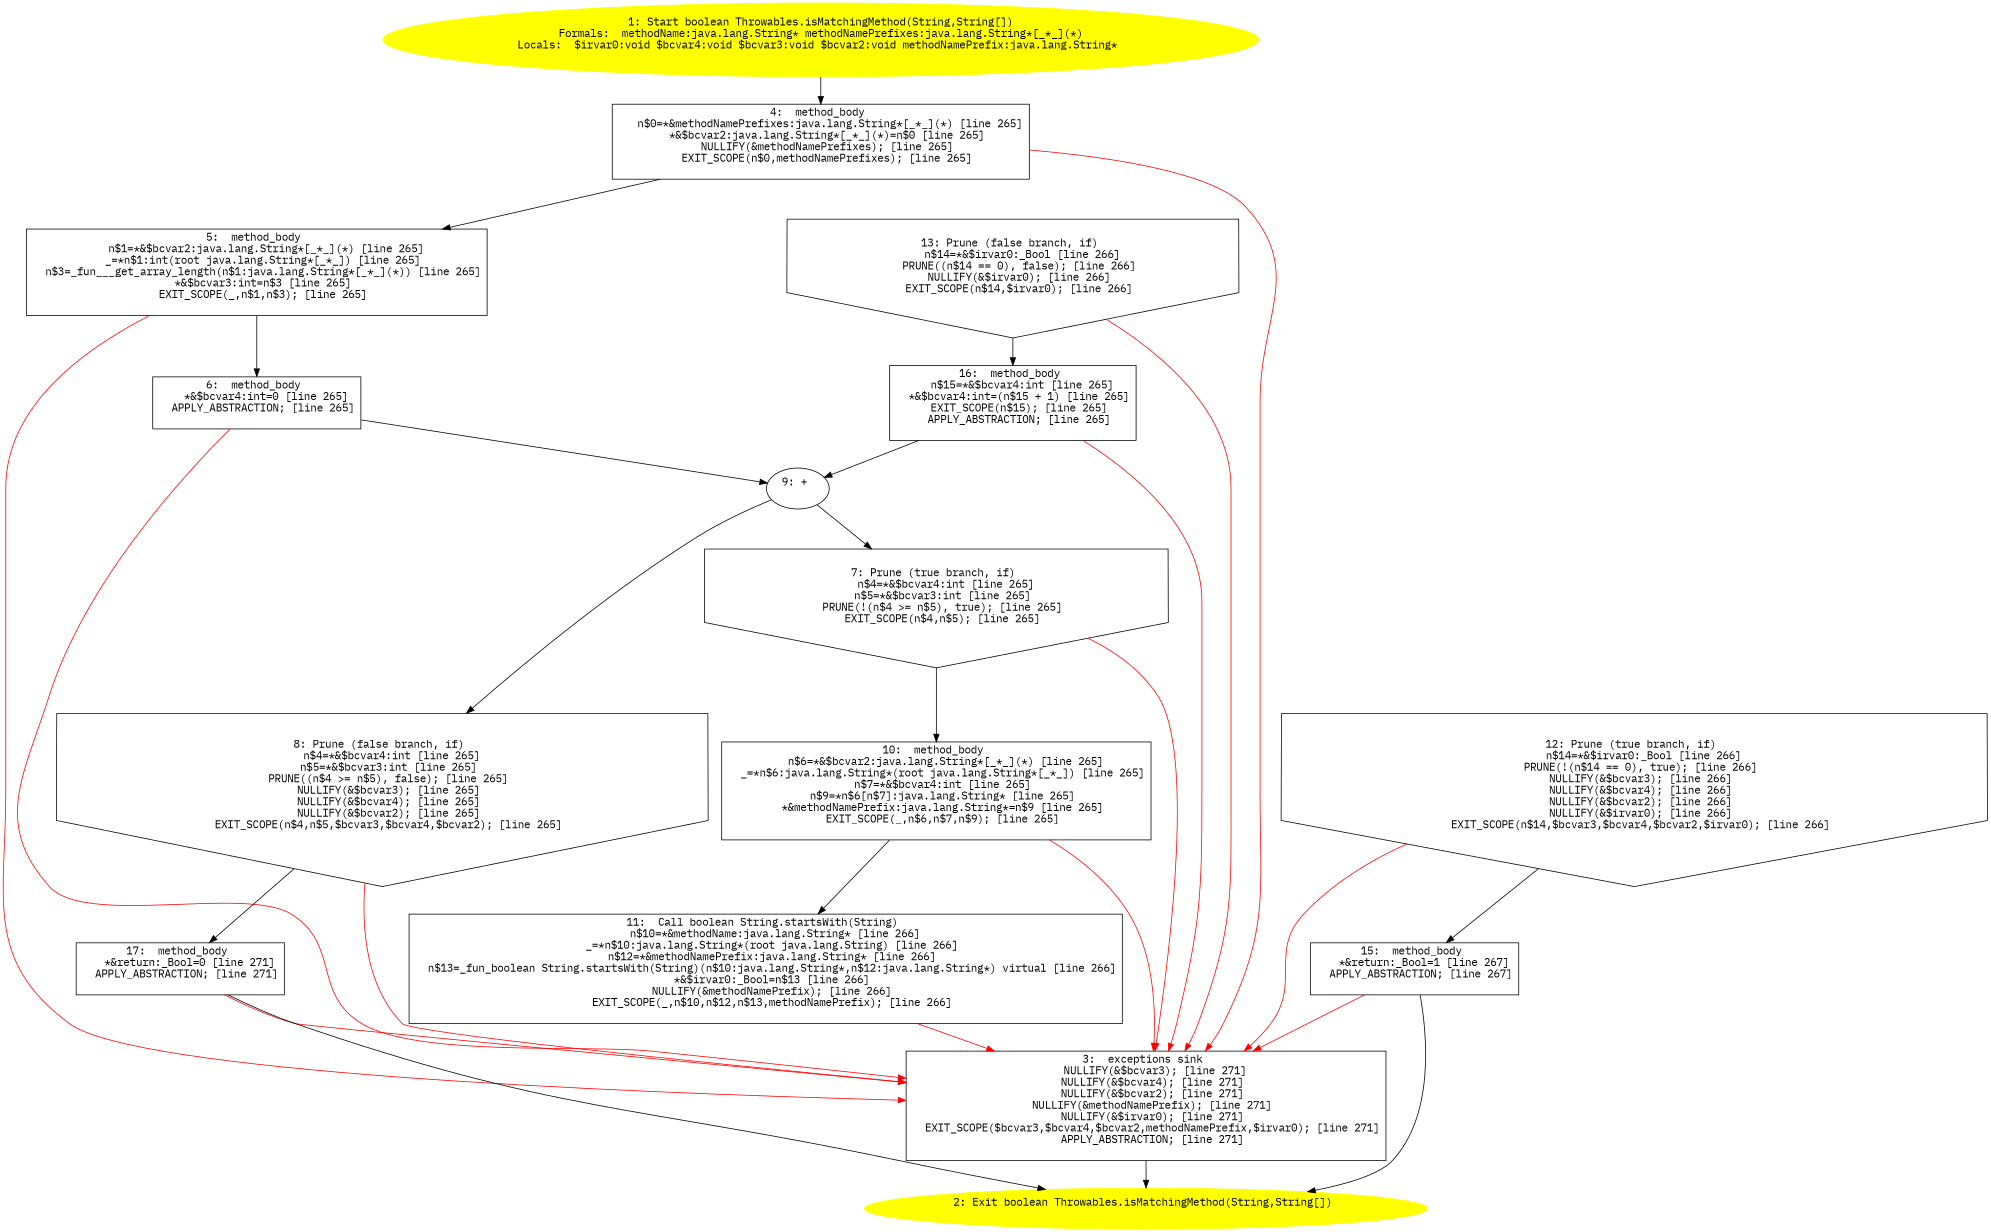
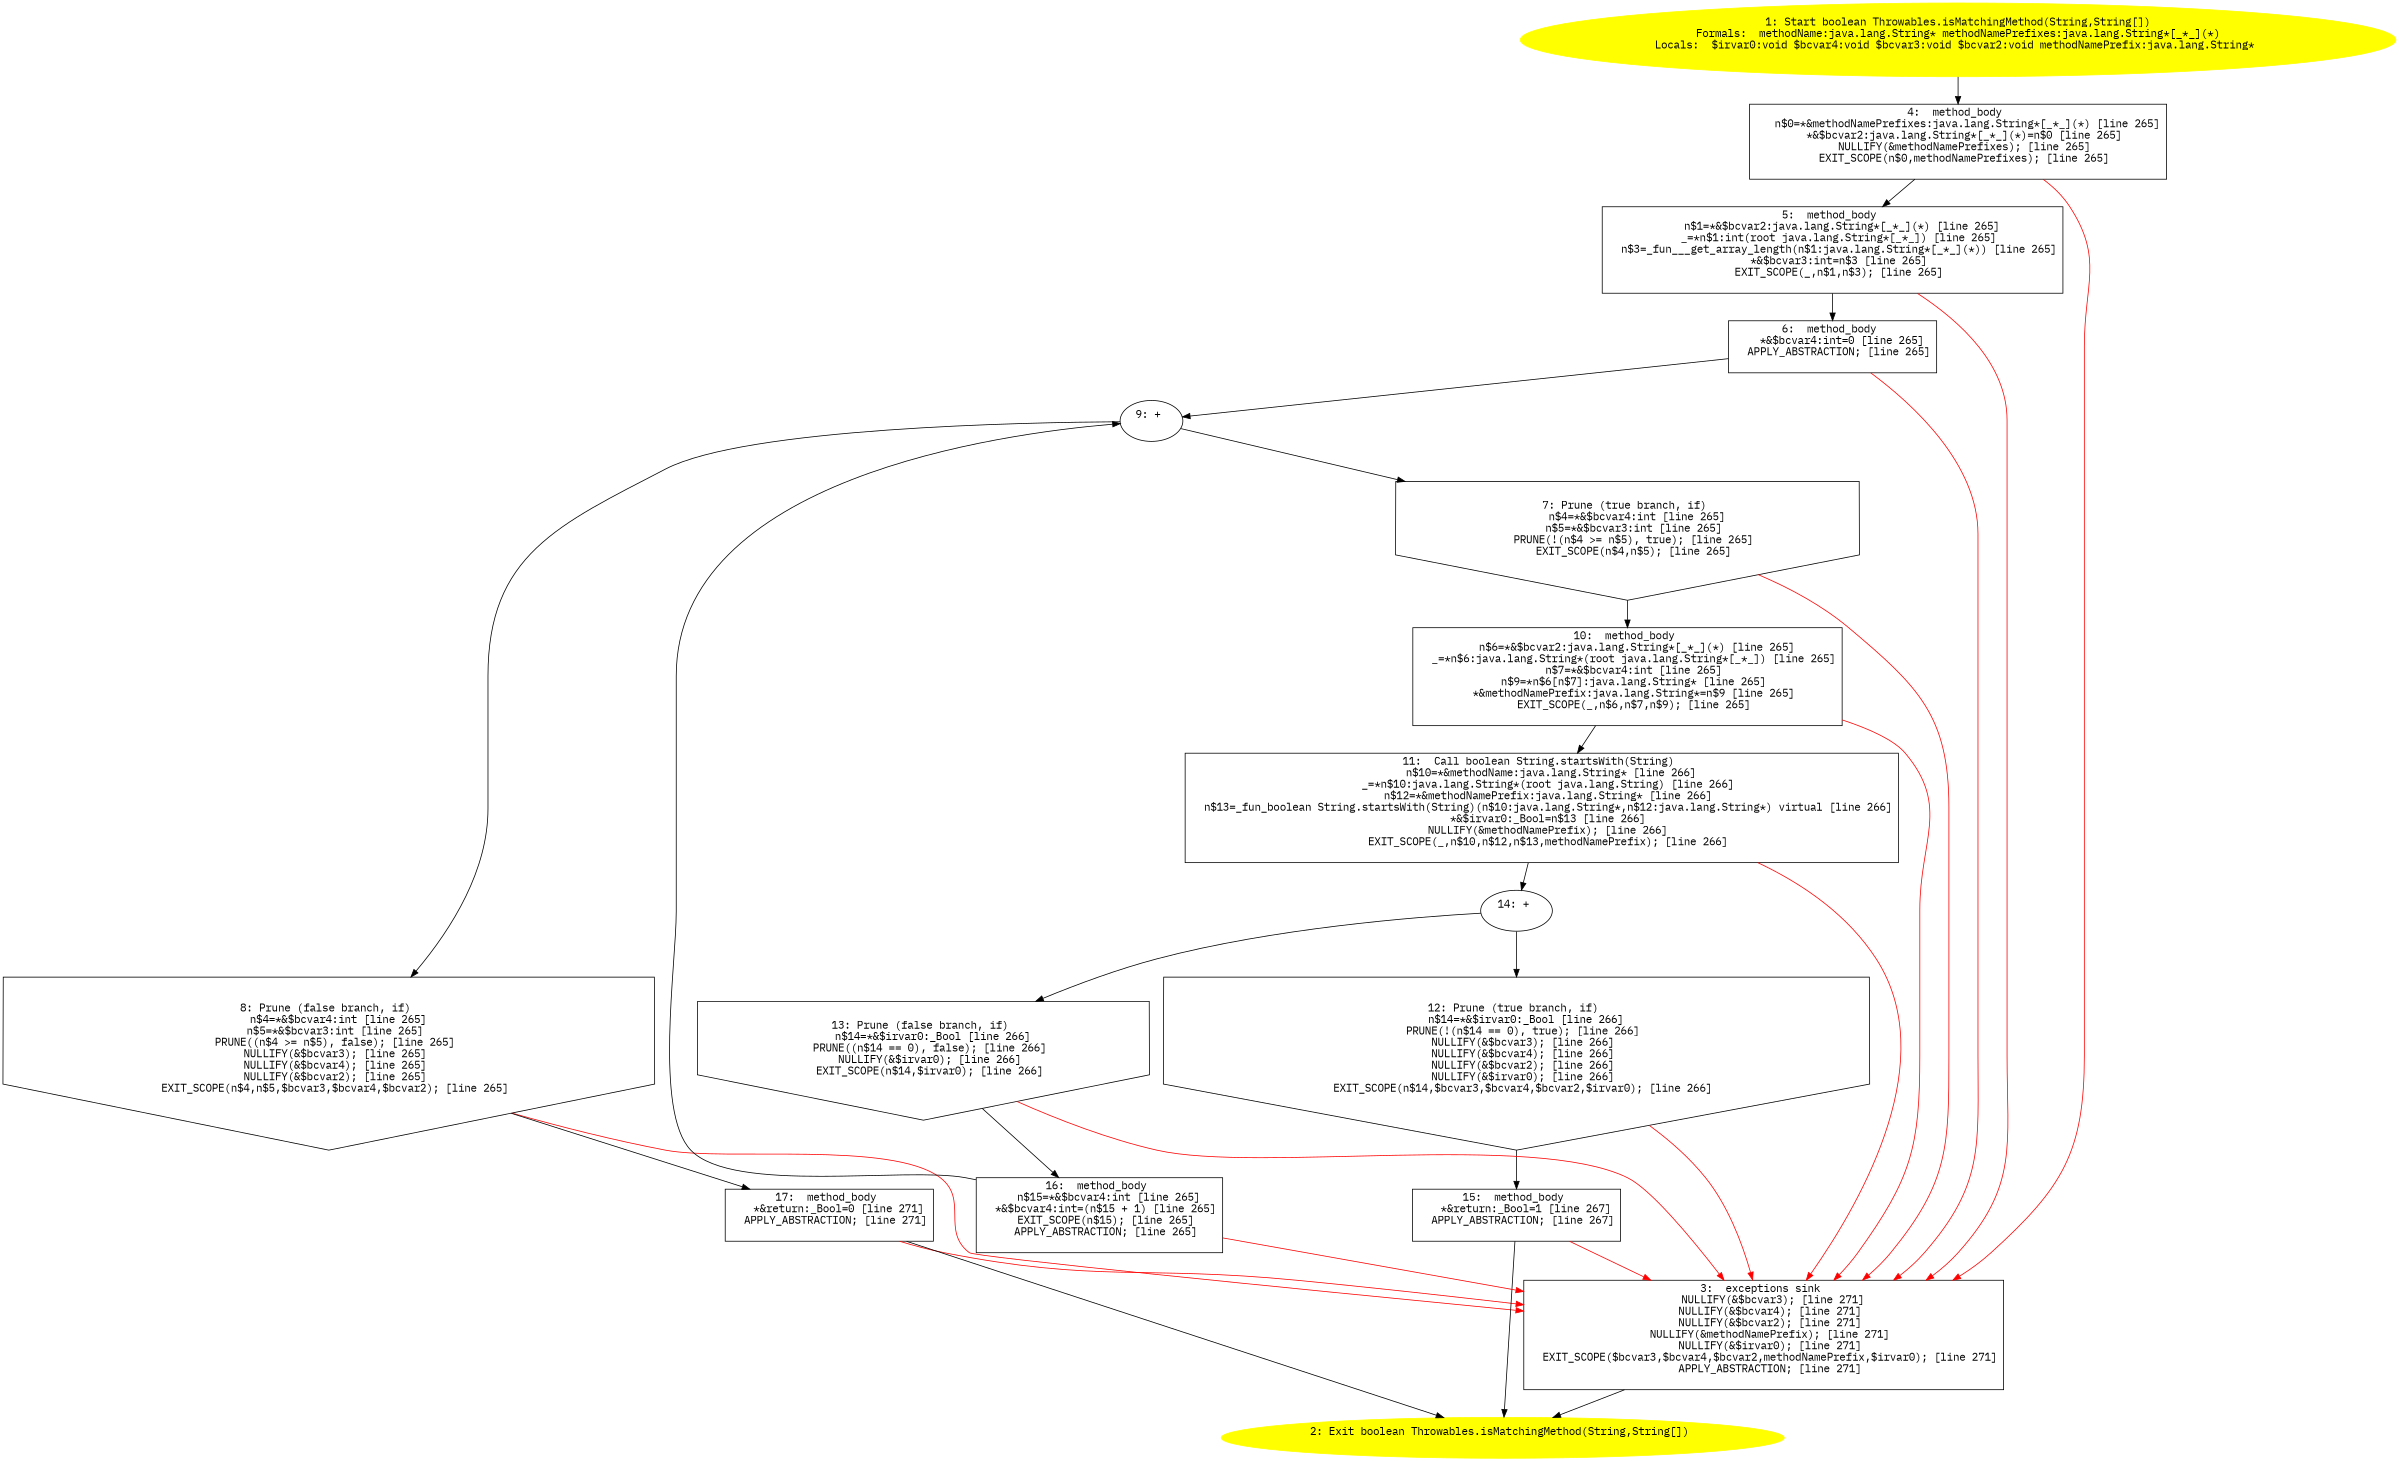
node "14: +": added
